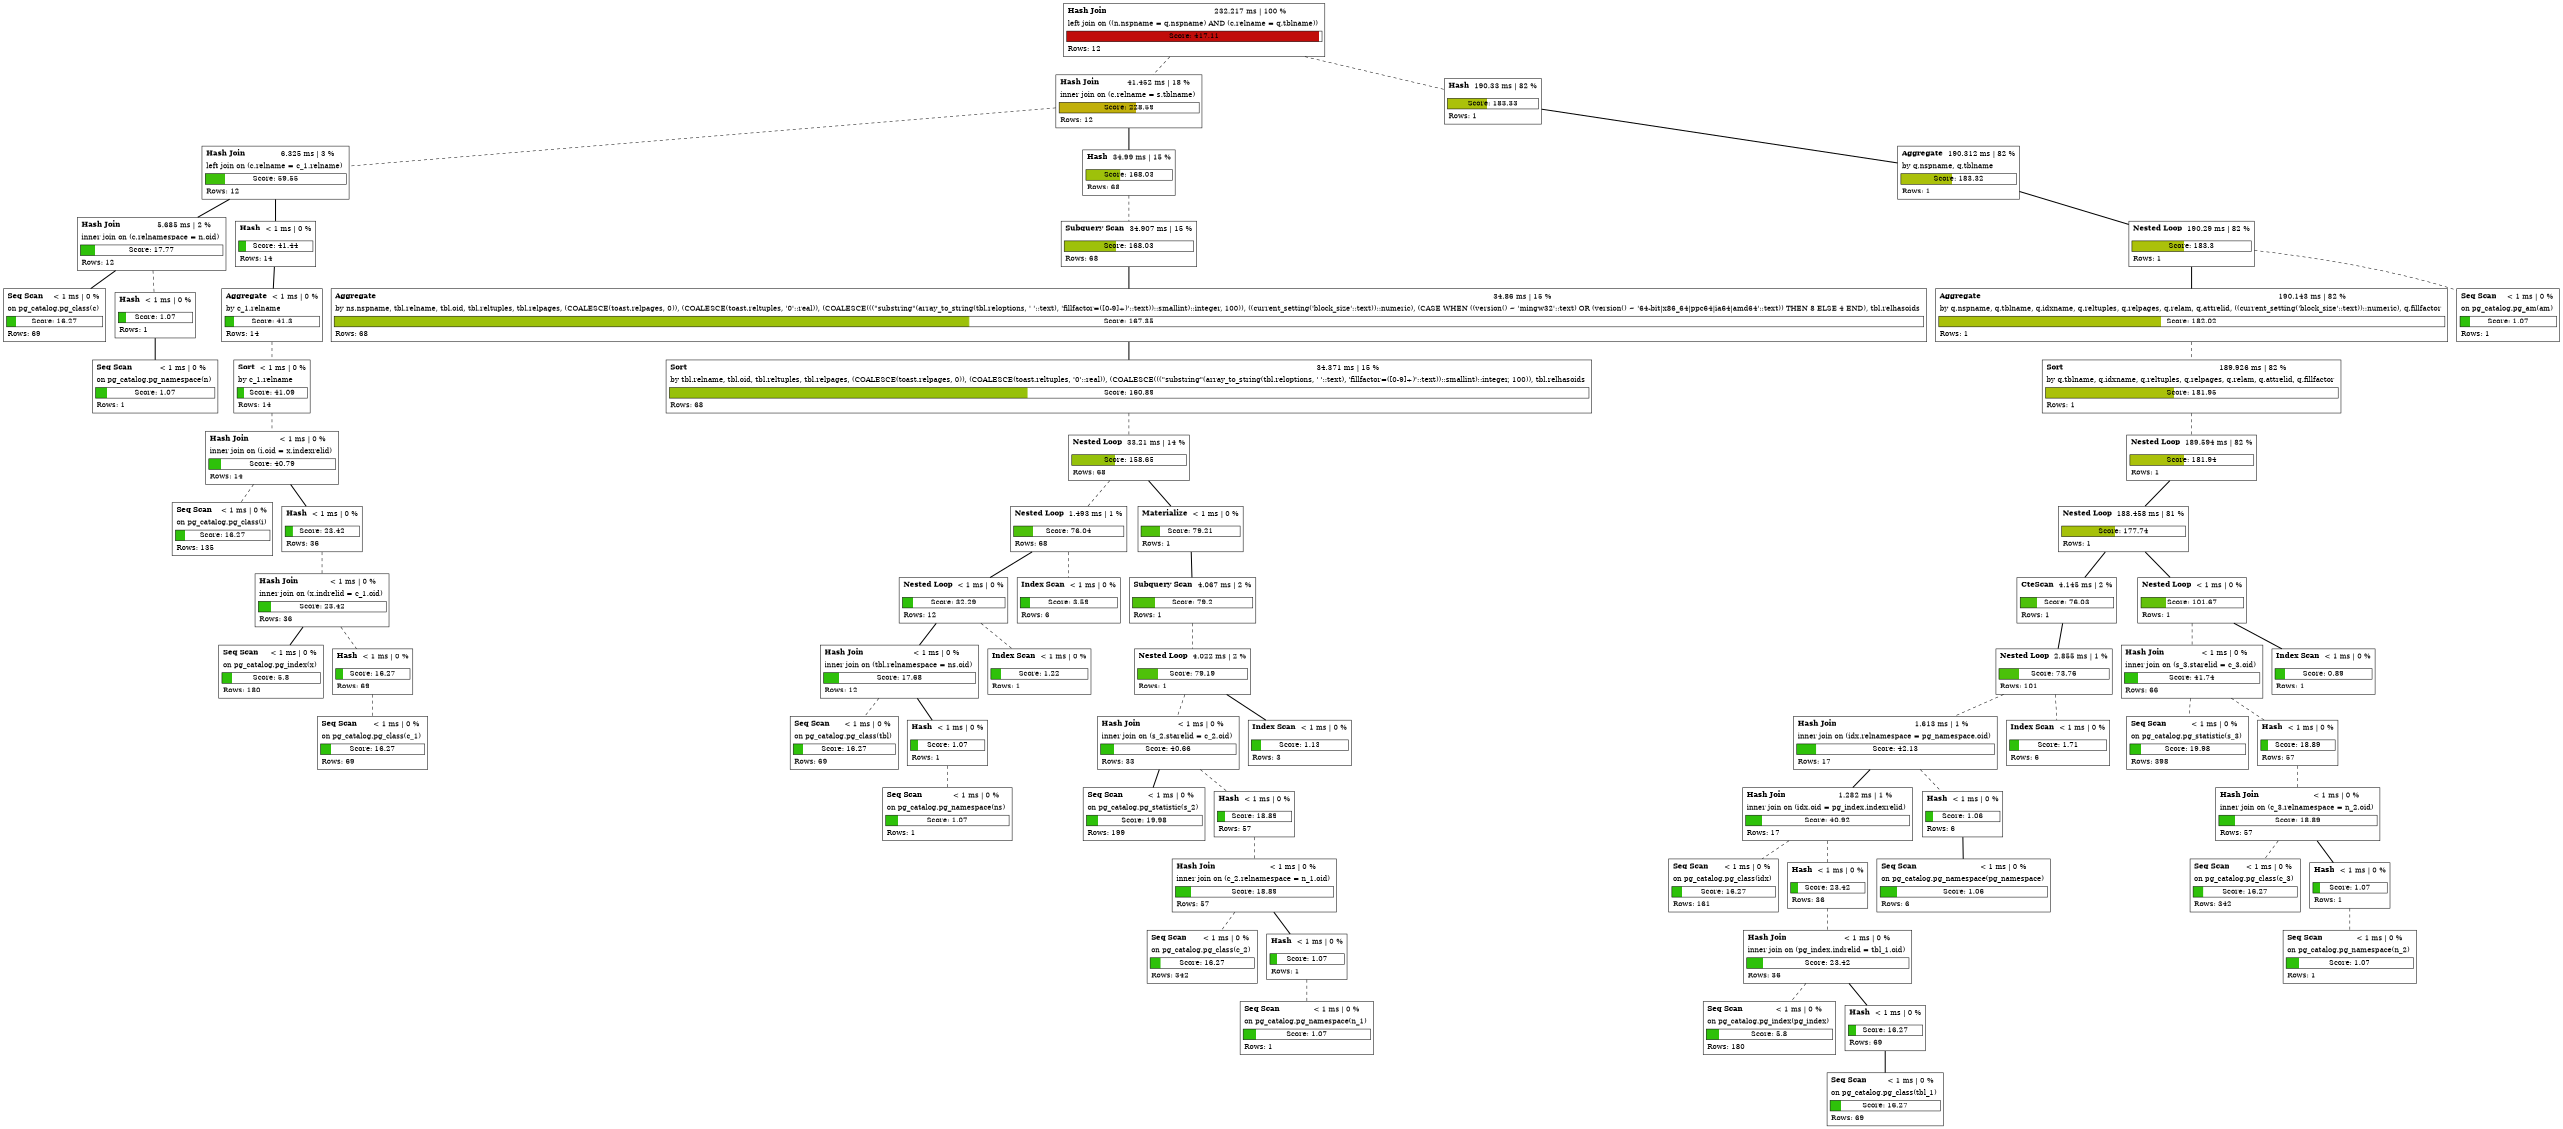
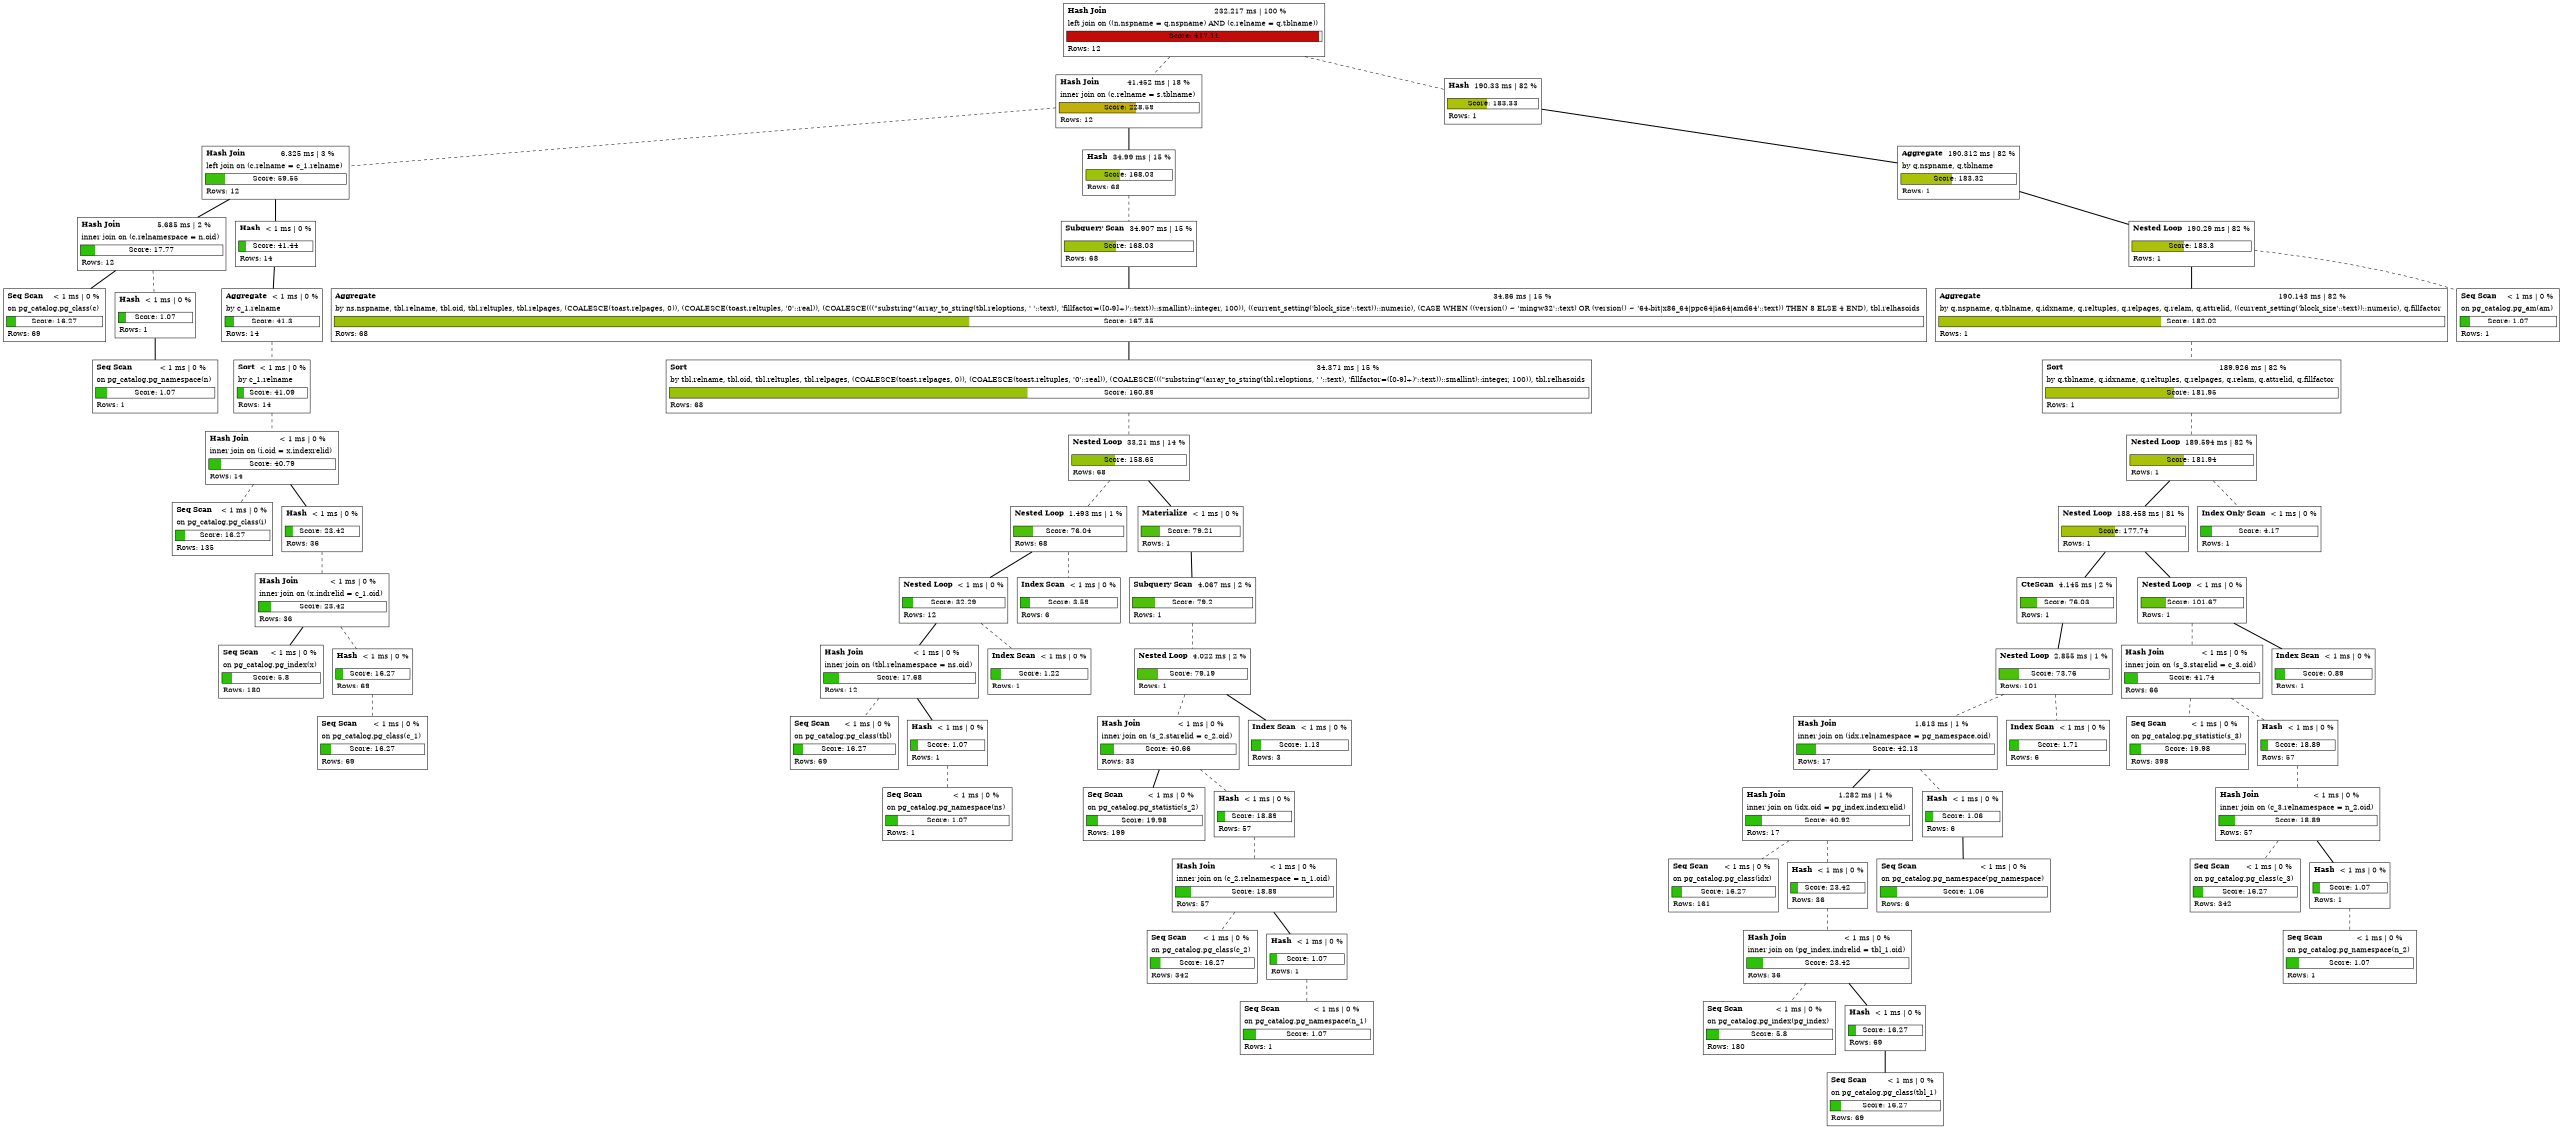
node "Index Only Scan": added
